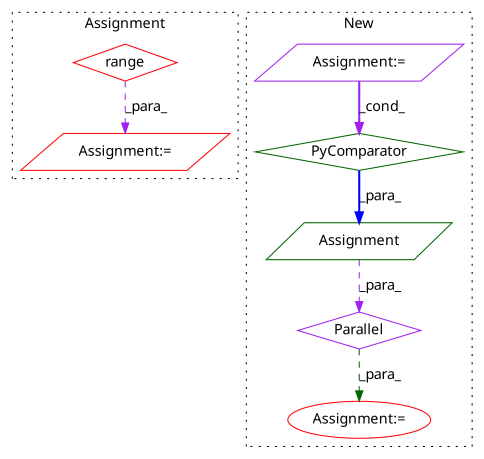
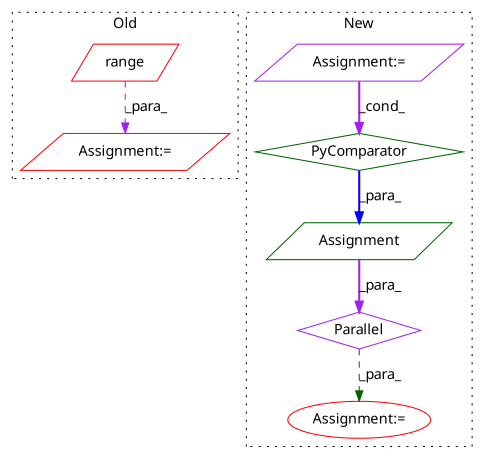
cluster "Assignment": label "Assignment" -> "Old"
node "range": shape diamond -> parallelogram
edge "Assignment" -> "Parallel": style dashed -> bold
